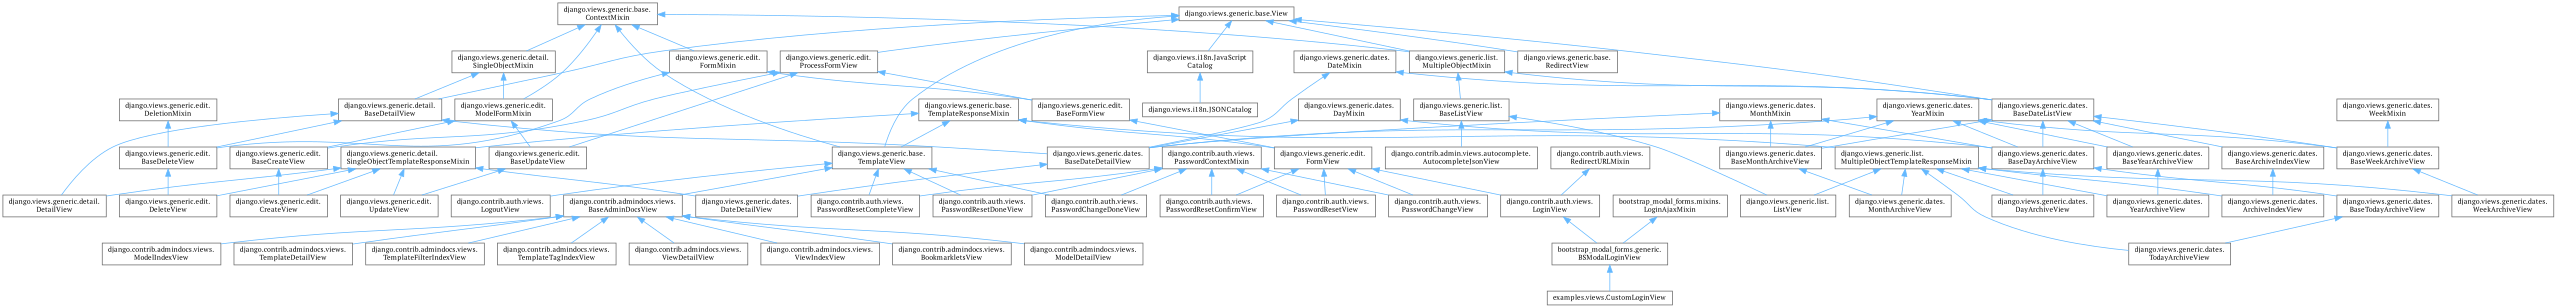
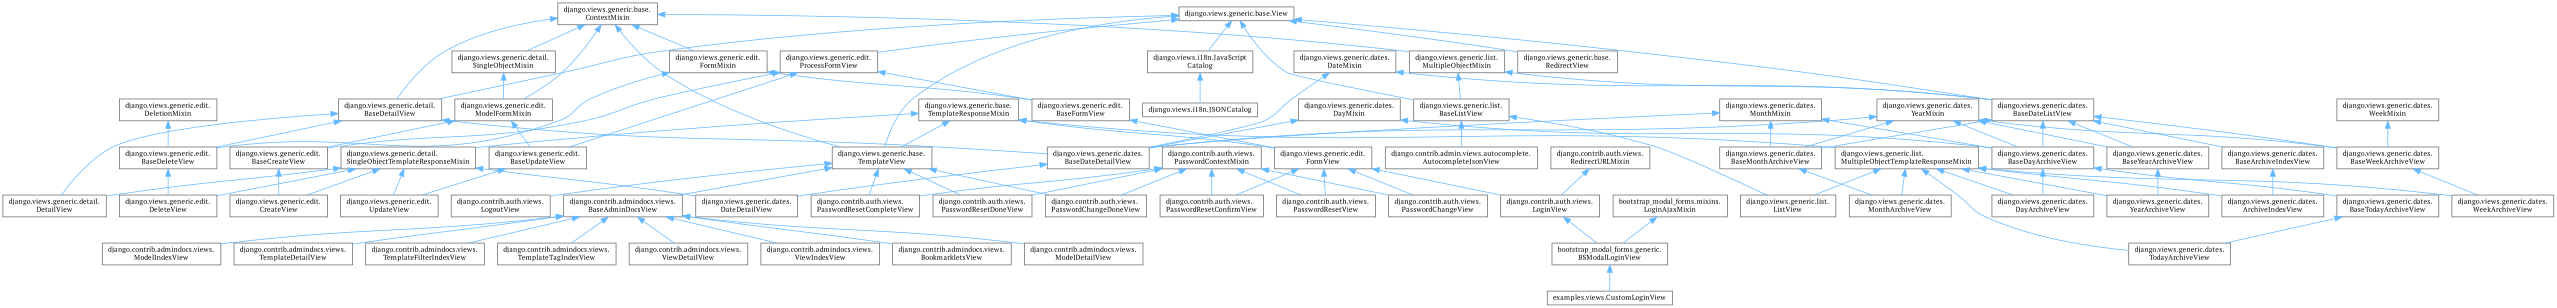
edge "django.views.generic.list. MultipleObjectMixin" -> "django.views.generic.base.View": now "django.views.generic.list. BaseListView" -> "django.views.generic.base.View"
edge "django.views.generic.detail. BaseDetailView" -> "django.views.generic.detail. SingleObjectMixin": now "django.views.generic.detail. BaseDetailView" -> "django.views.generic.base. ContextMixin"
